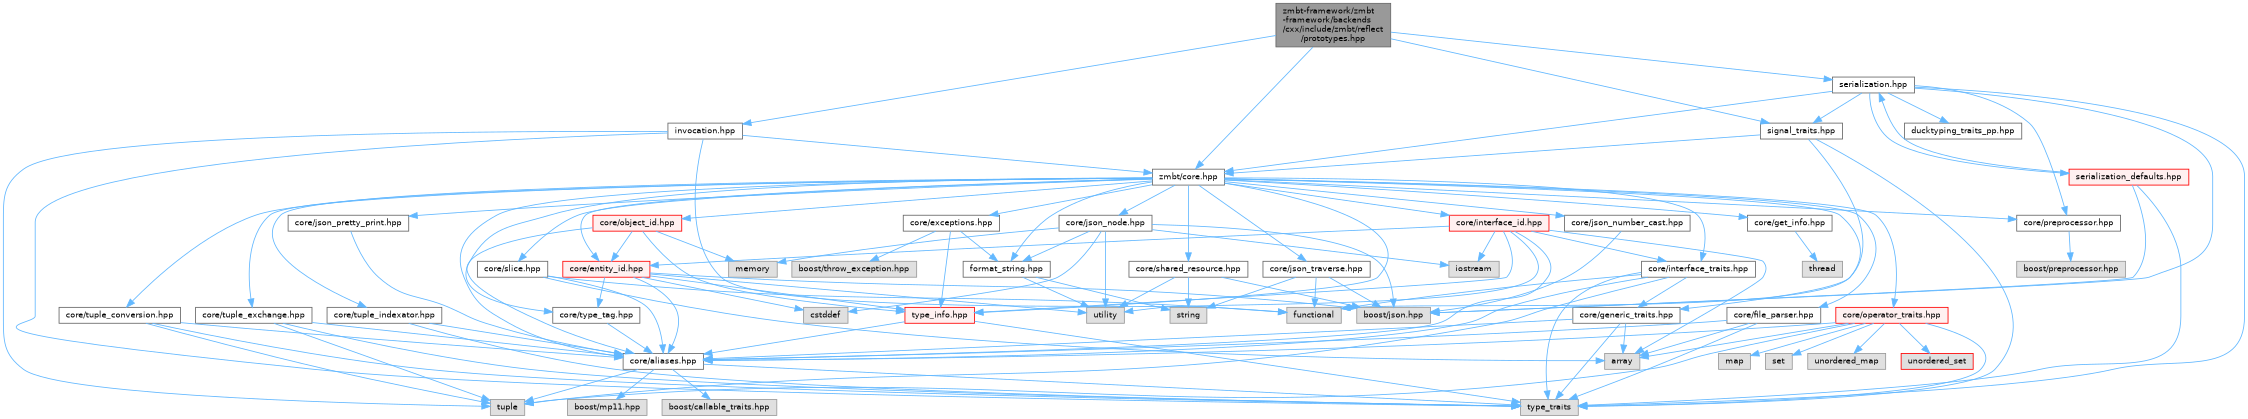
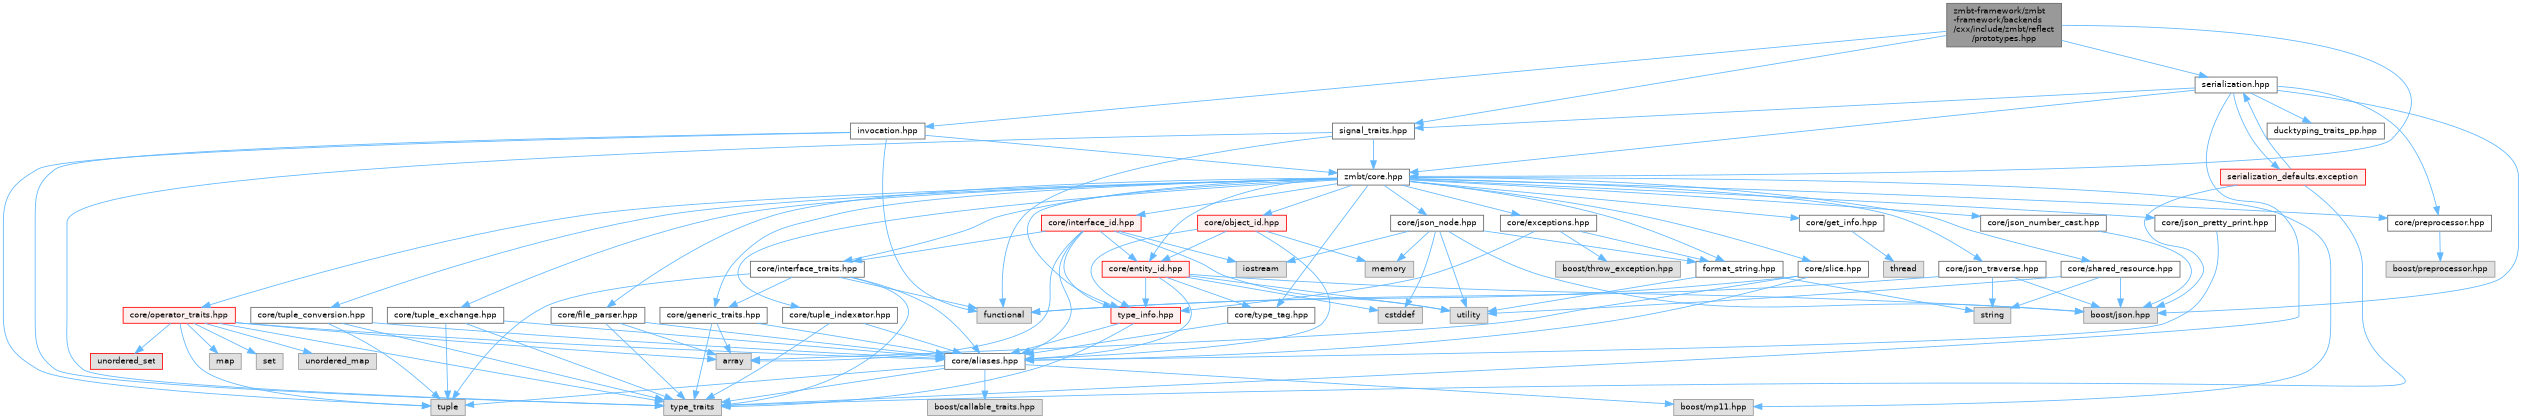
node "serialization_defaults.hpp": label "serialization_defaults.hpp" -> "serialization_defaults.exception"
edge "zmbt/core.hpp" -> "core/aliases.hpp": now "zmbt/core.hpp" -> "boost/mp11.hpp"
